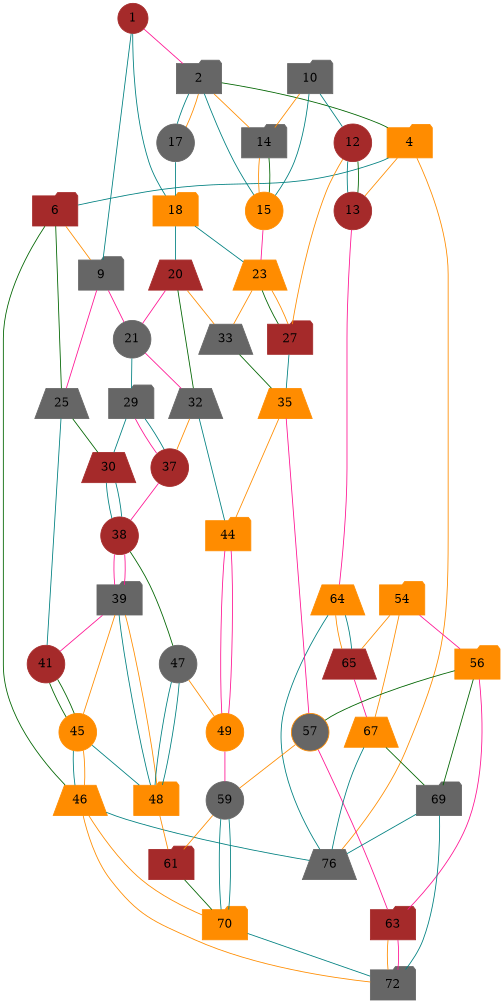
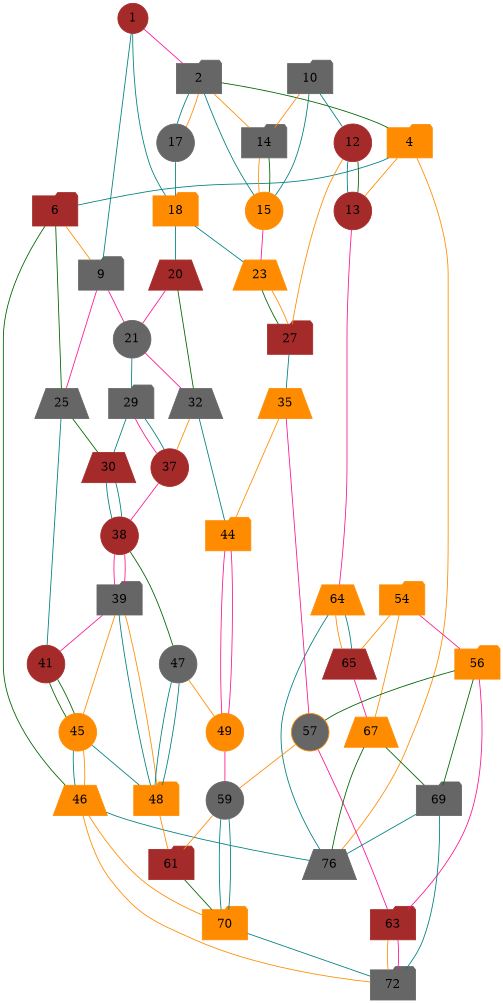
node "33": removed
edge "67" -- "76": color teal -> darkgreen
